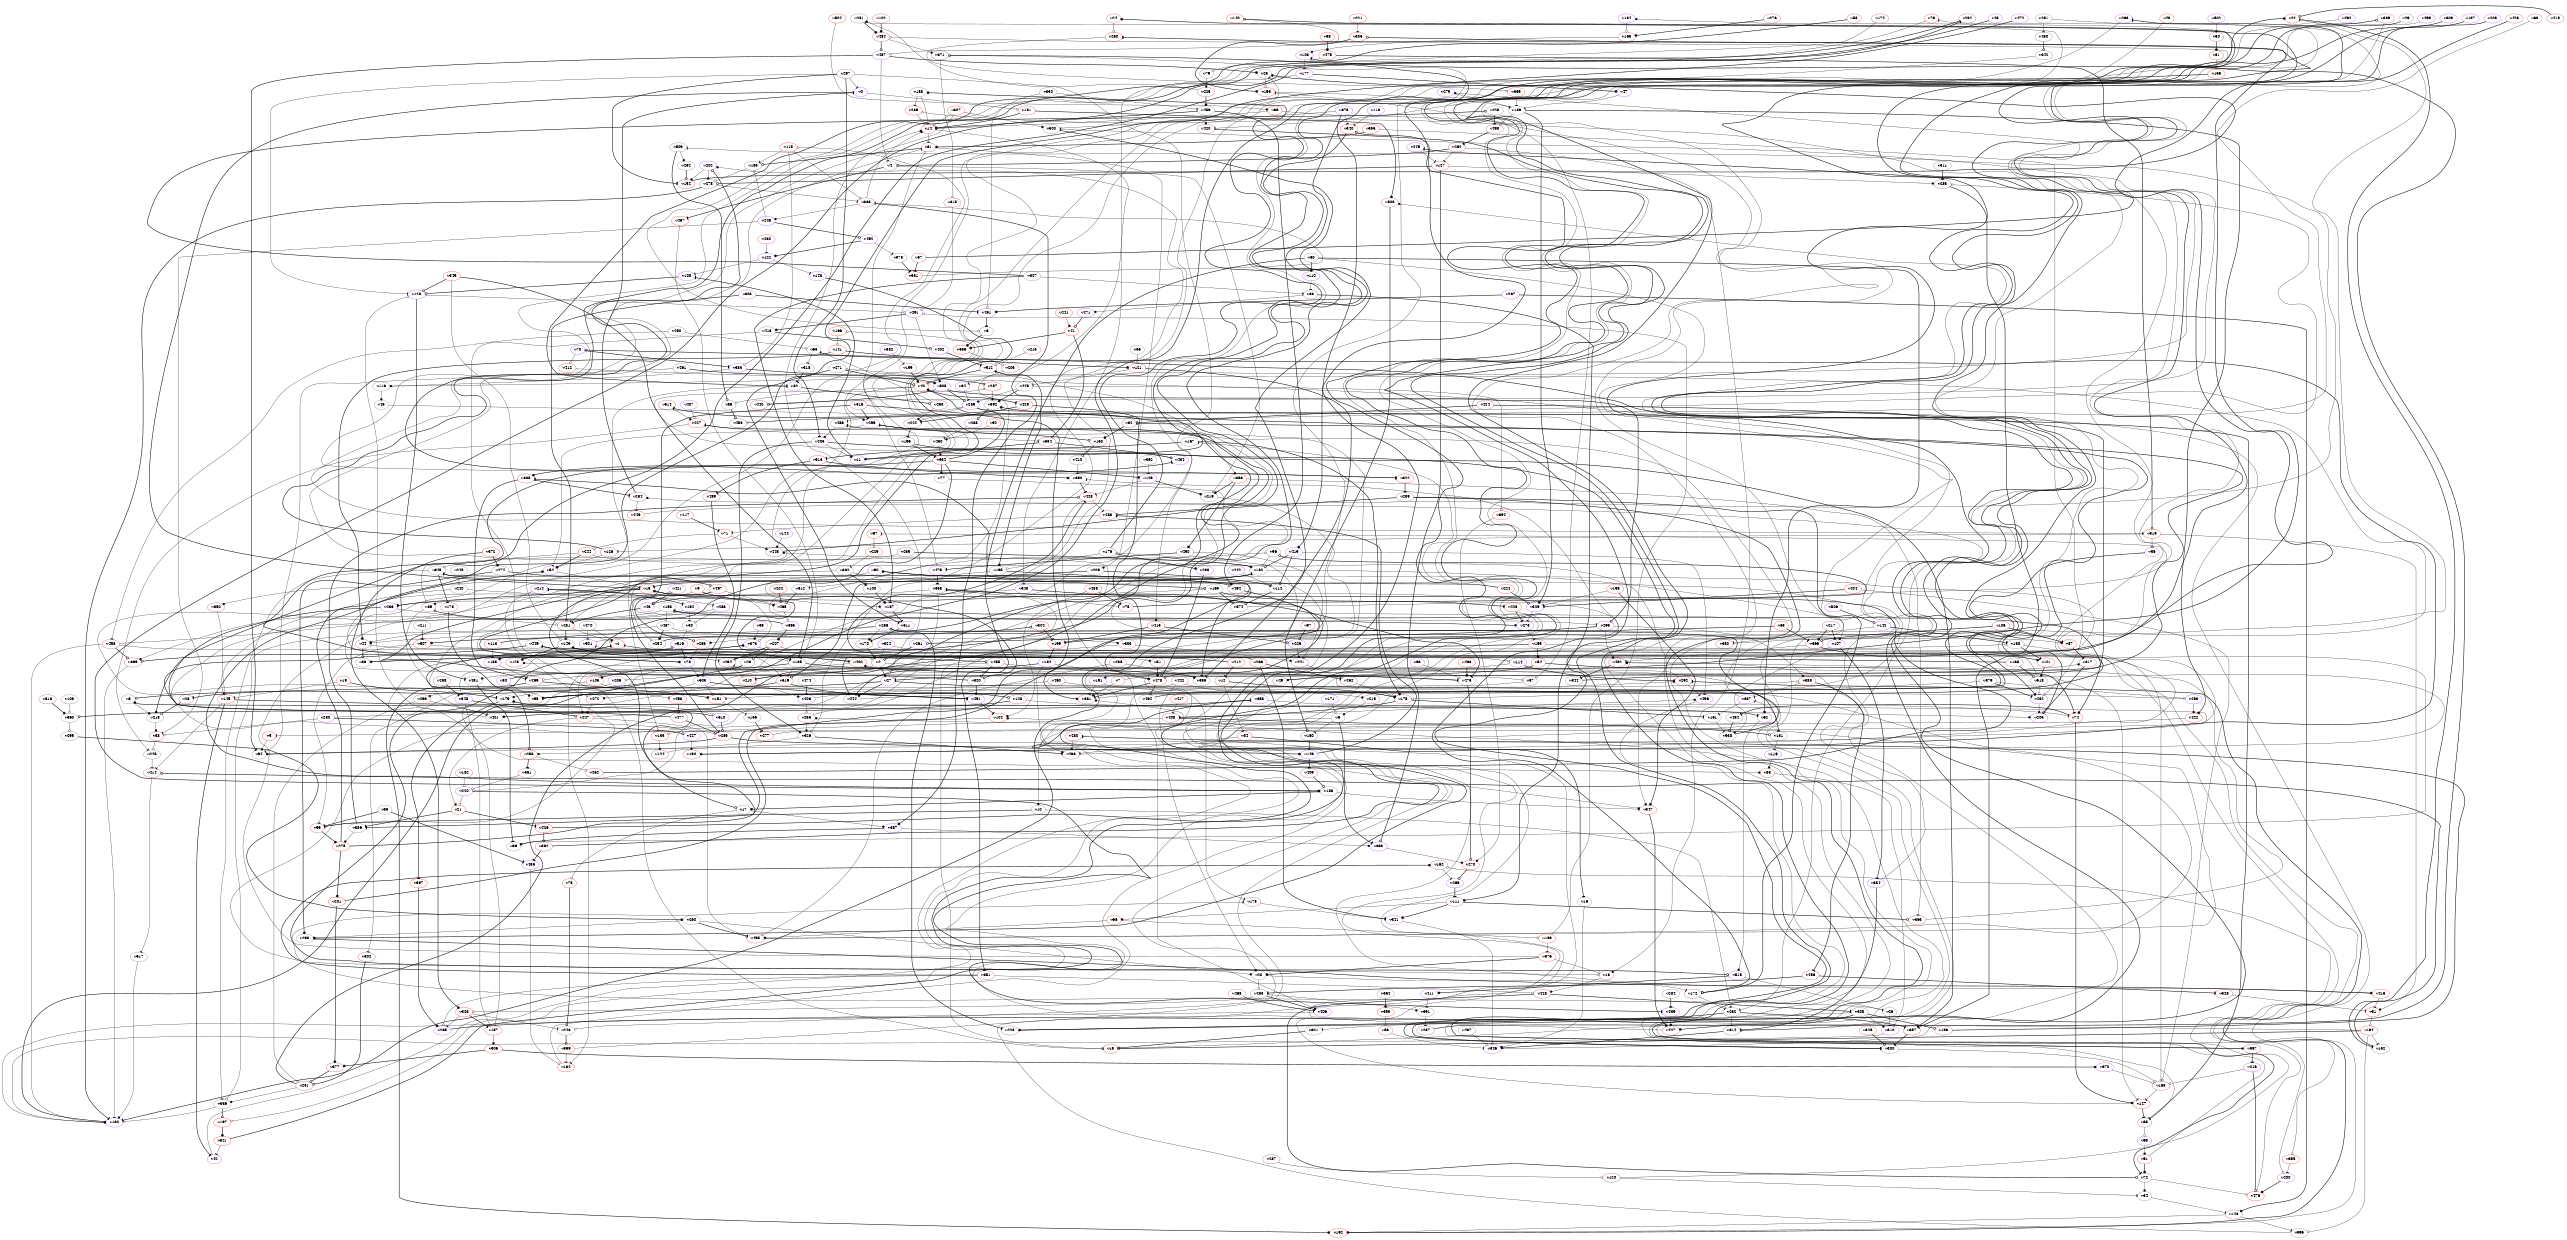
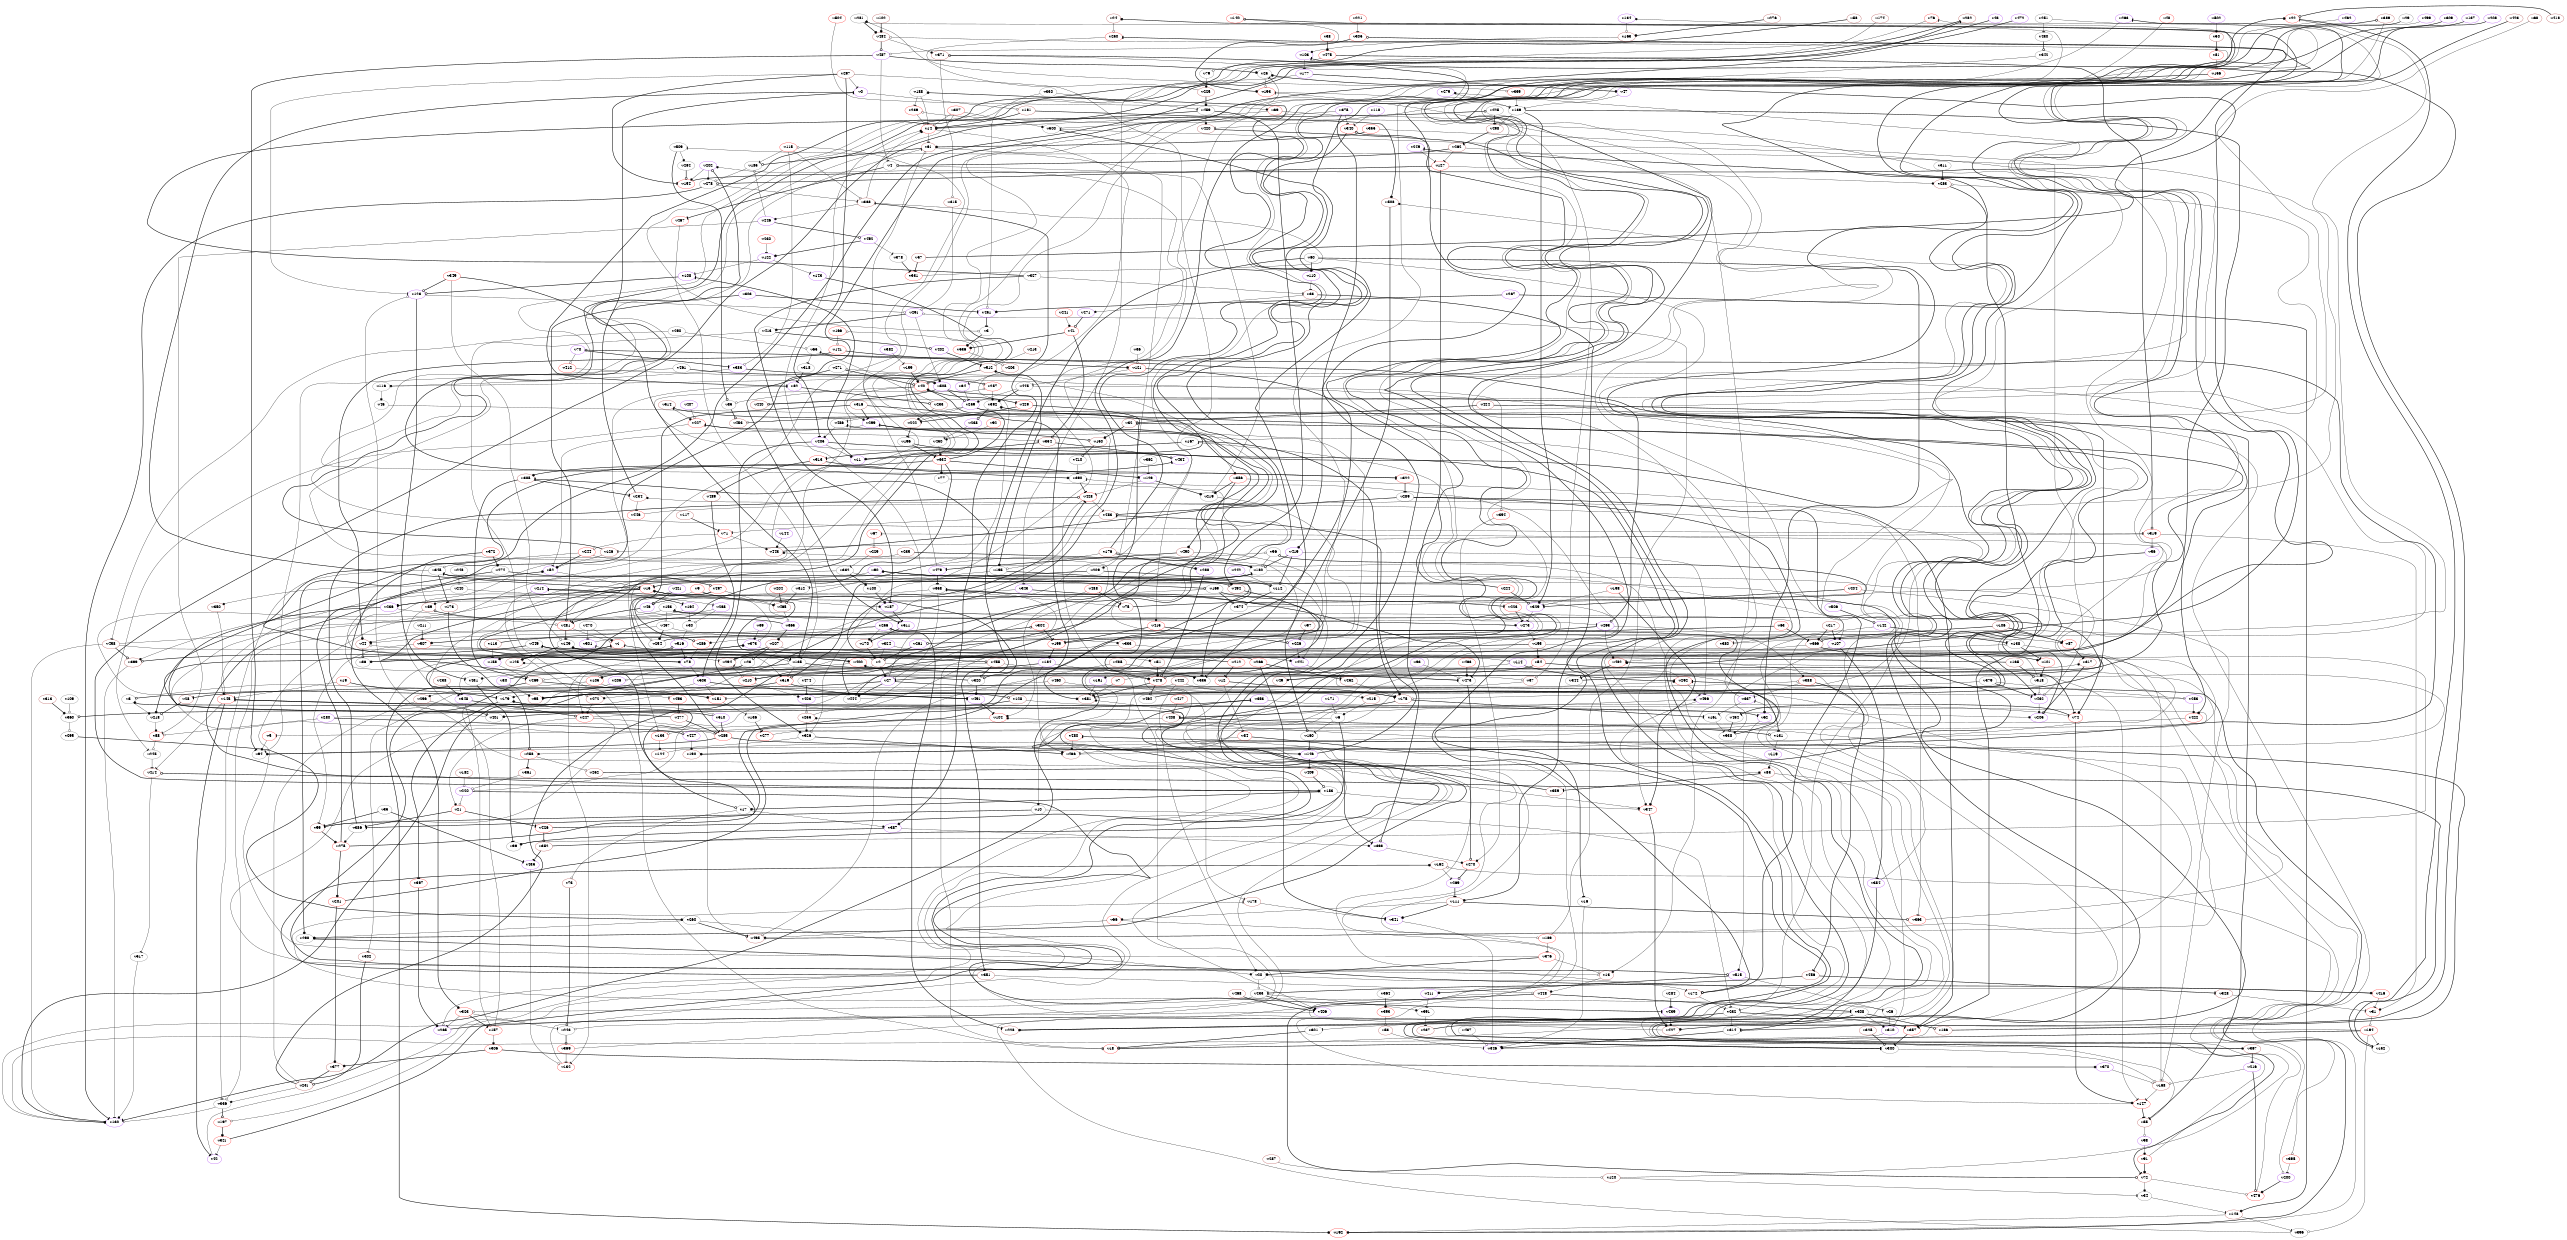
node "v359": added
